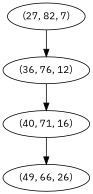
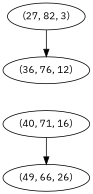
node "(27, 82, 7)": label "(27, 82, 7)" -> "(27, 82, 3)"
edge "(36, 76, 12)" -> "(40, 71, 16)": removed
